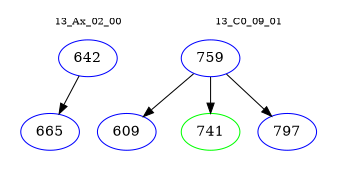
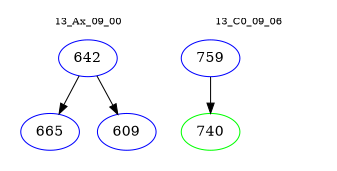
cluster "13_Ax_02_00": label "13_Ax_02_00" -> "13_Ax_09_00"
cluster "13_C0_09_01": label "13_C0_09_01" -> "13_C0_09_06"
edge "759" -> "609": now "642" -> "609"
node "741": label "741" -> "740"
node "797": removed
